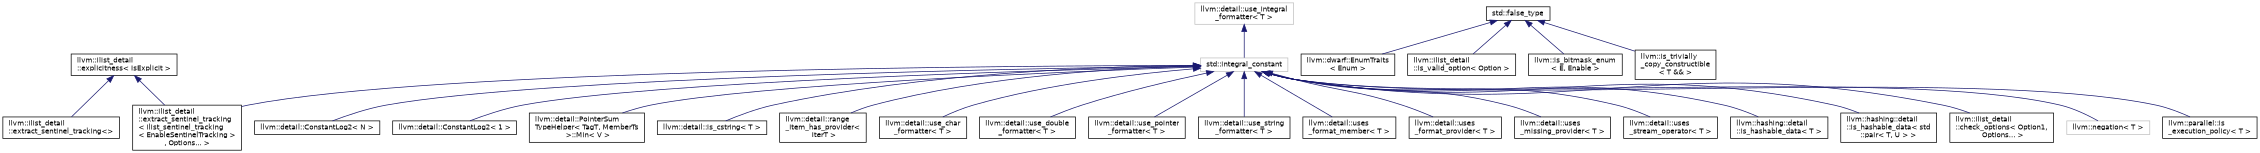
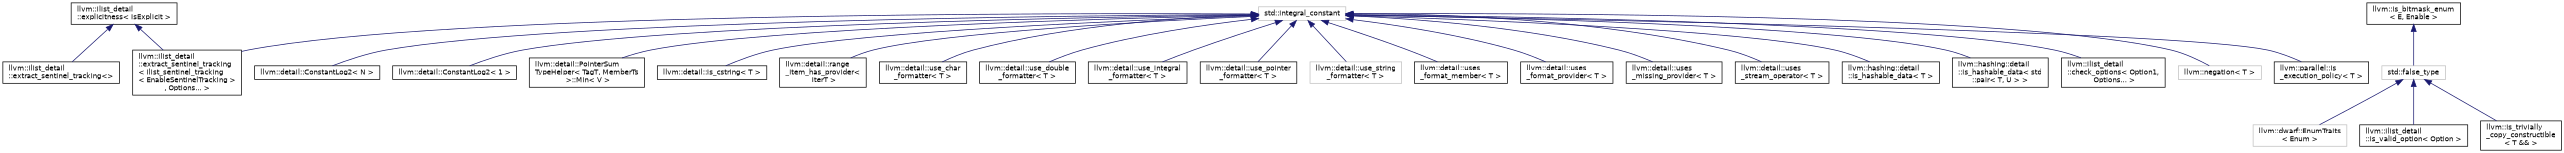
node "llvm::detail::use_integral _formatter< T >": color grey75 -> black
node "std::false_type": color black -> grey75
edge "llvm::is_bitmask_enum < E, Enable >" -> "std::false_type": reversed
edge "std::integral_constant" -> "llvm::detail::use_integral _formatter< T >": reversed
node "llvm::dwarf::EnumTraits < Enum >": color black -> grey75
node "llvm::detail::use_string _formatter< T >": color black -> grey75
